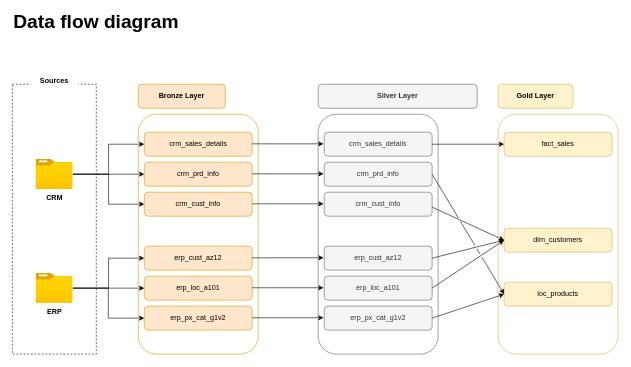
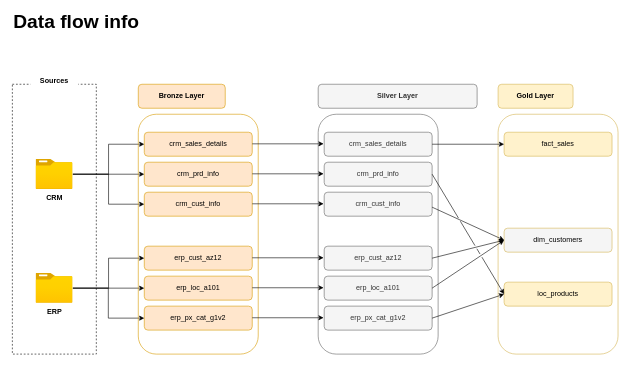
node "Data flow diagram": label "Data flow diagram" -> "Data flow info"
node "dim_customers": fillcolor #fff2cc -> #f5f5f5
